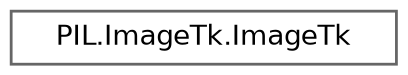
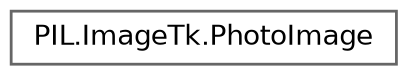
node "PIL.ImageTk.ImageTk": label "PIL.ImageTk.ImageTk" -> "PIL.ImageTk.PhotoImage"
